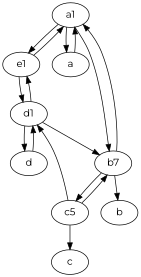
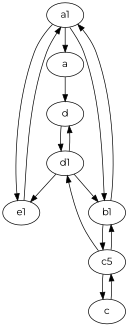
edge "a" -> "a1": now "a" -> "d"
edge "e1" -> "d1": removed
node "b7": label "b7" -> "b1"
node "b": removed
edge "c" -> "c5": added
